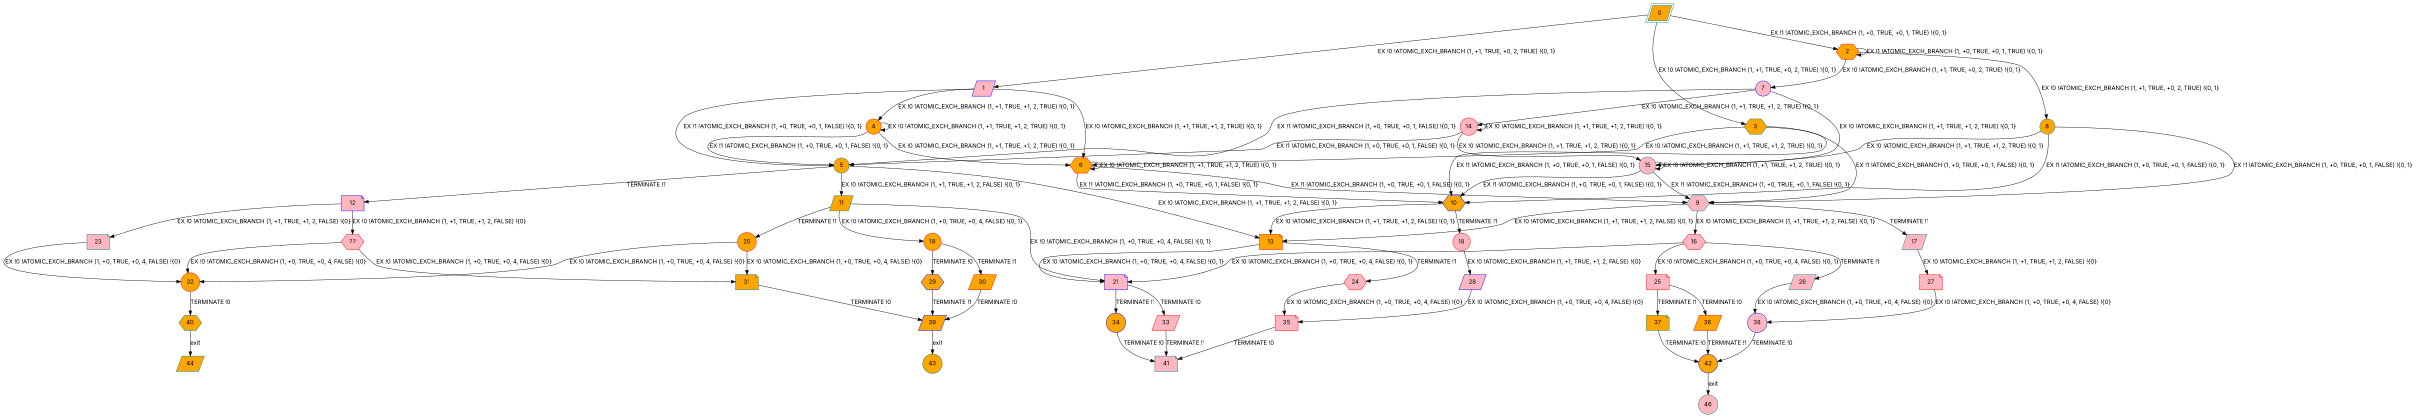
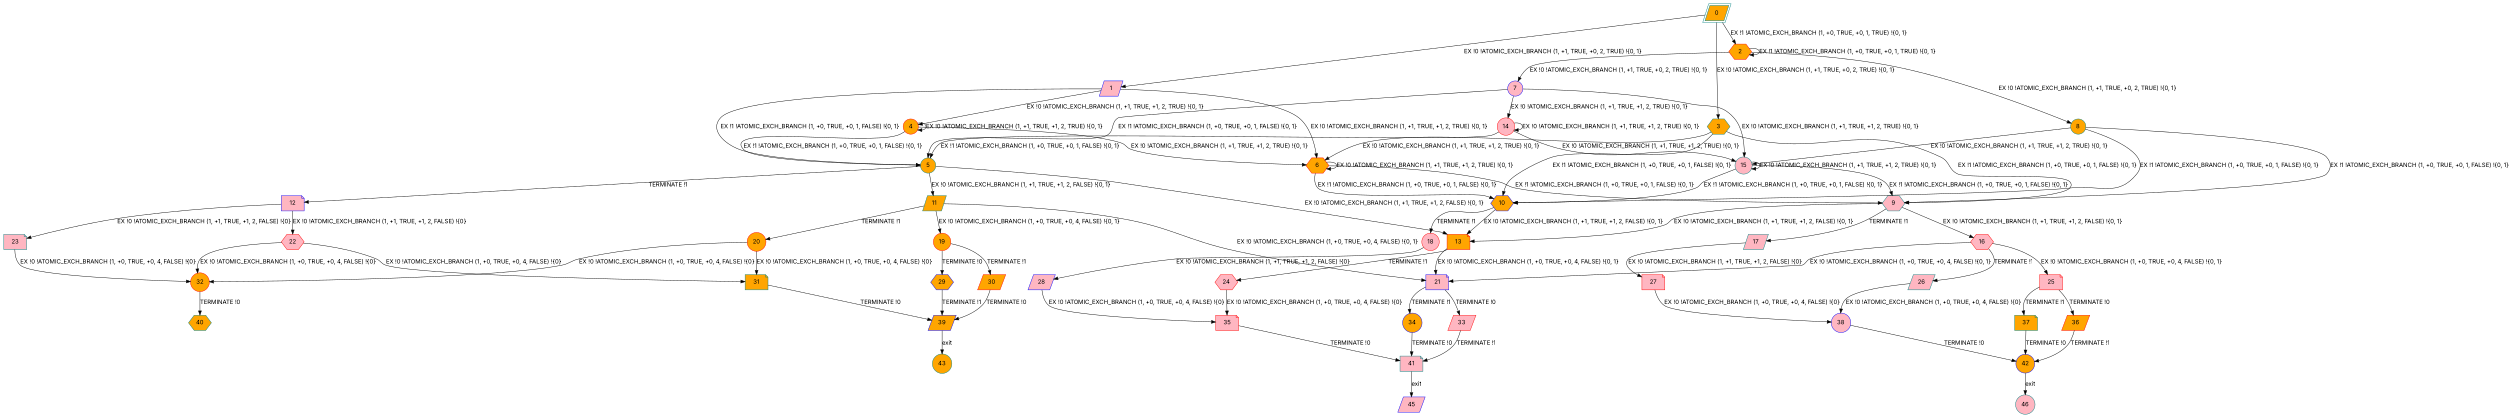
node "44": removed
node "45": added
